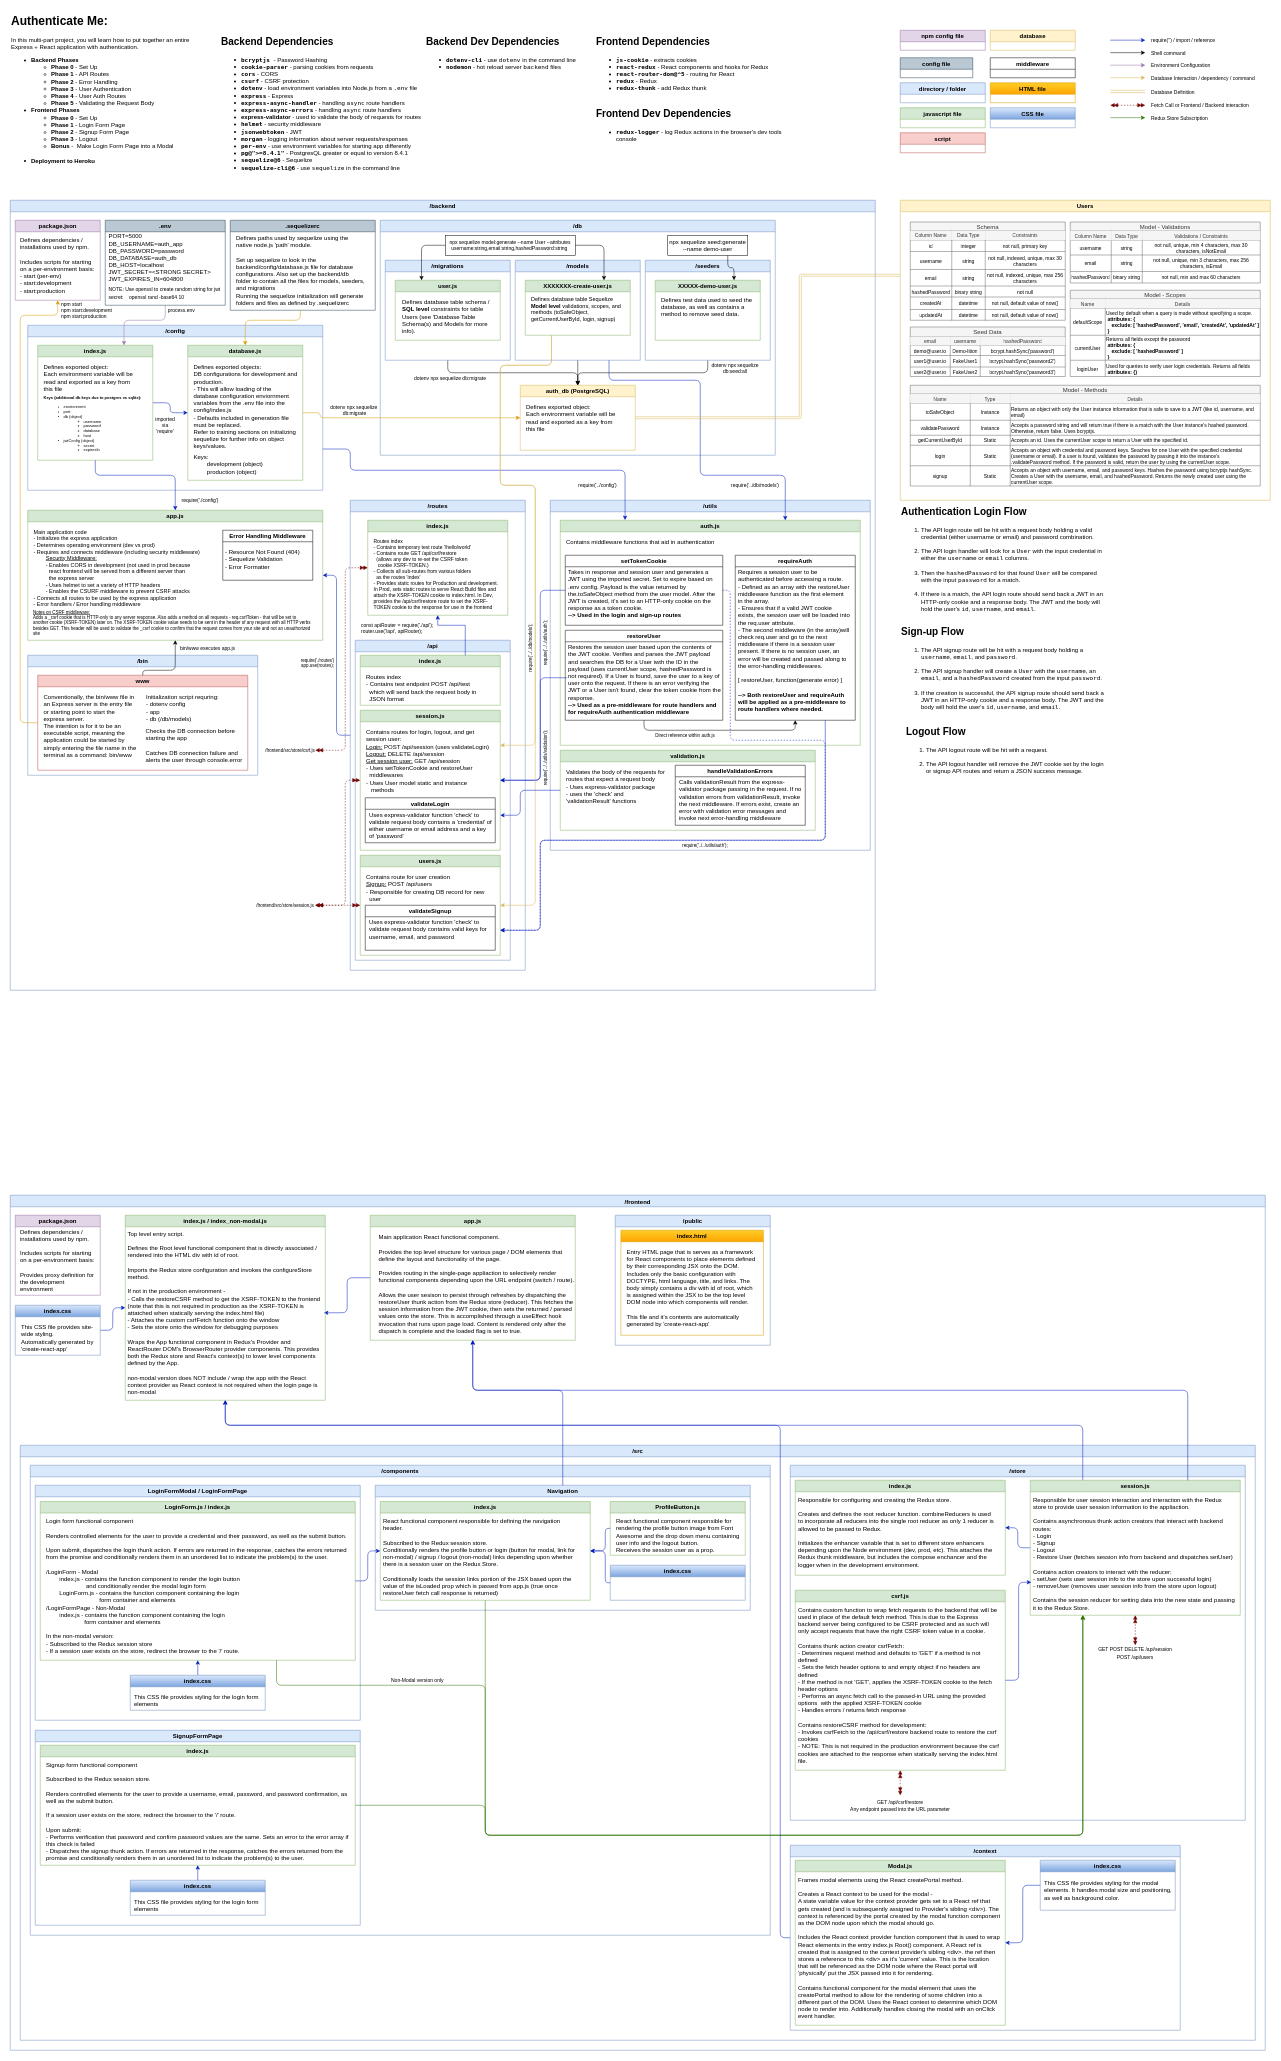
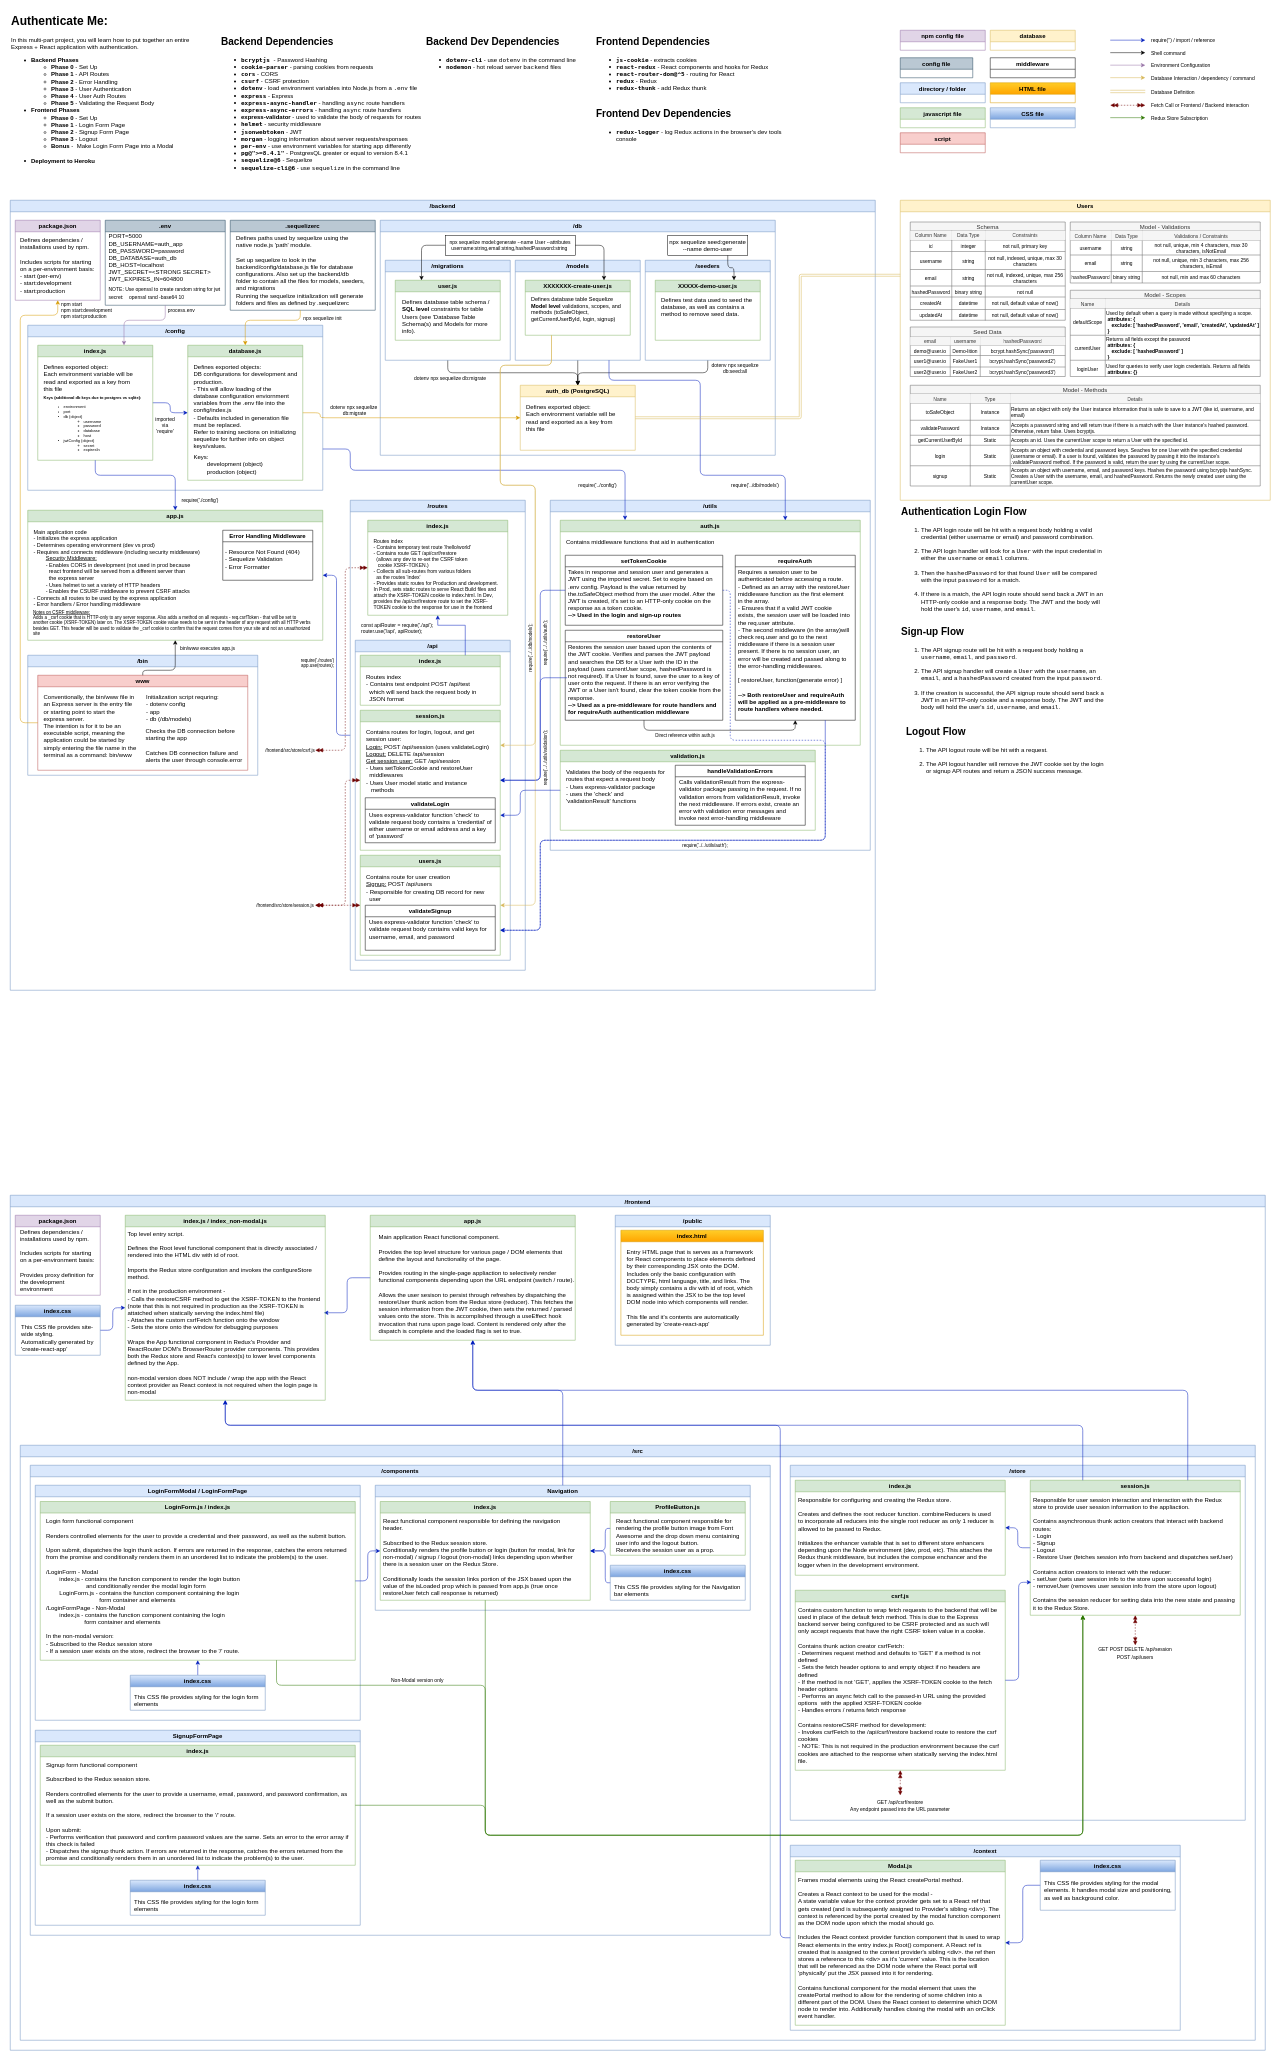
node "npx sequelize init": added
node "This CSS file provides styling for the Navigation bar elements": added
